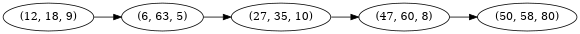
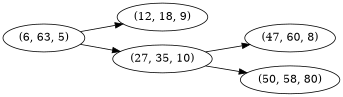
edge "(12, 18, 9)" -> "(6, 63, 5)": reversed
edge "(47, 60, 8)" -> "(50, 58, 80)": now "(27, 35, 10)" -> "(50, 58, 80)"
